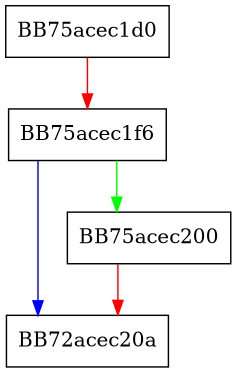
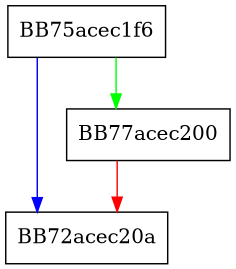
node "BB75acec1d0": removed
node "BB75acec200": label "BB75acec200" -> "BB77acec200"
